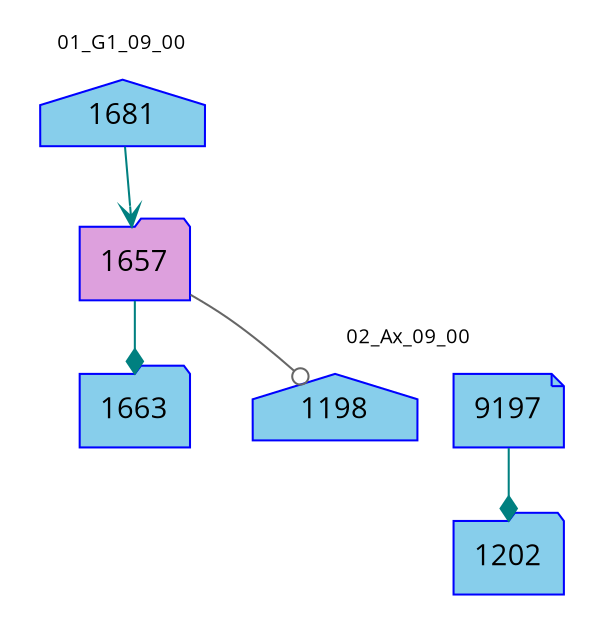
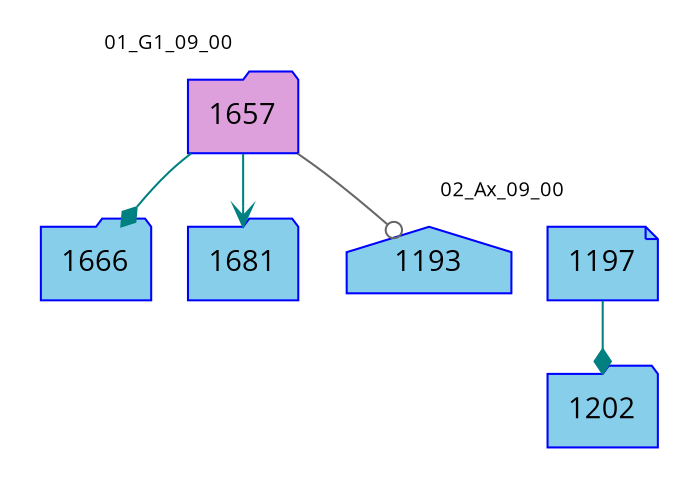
node "1681": shape house -> folder
edge "1681" -> "1657": reversed
node "1663": label "1663" -> "1666"
node "1198": label "1198" -> "1193"
node "9197": label "9197" -> "1197"
